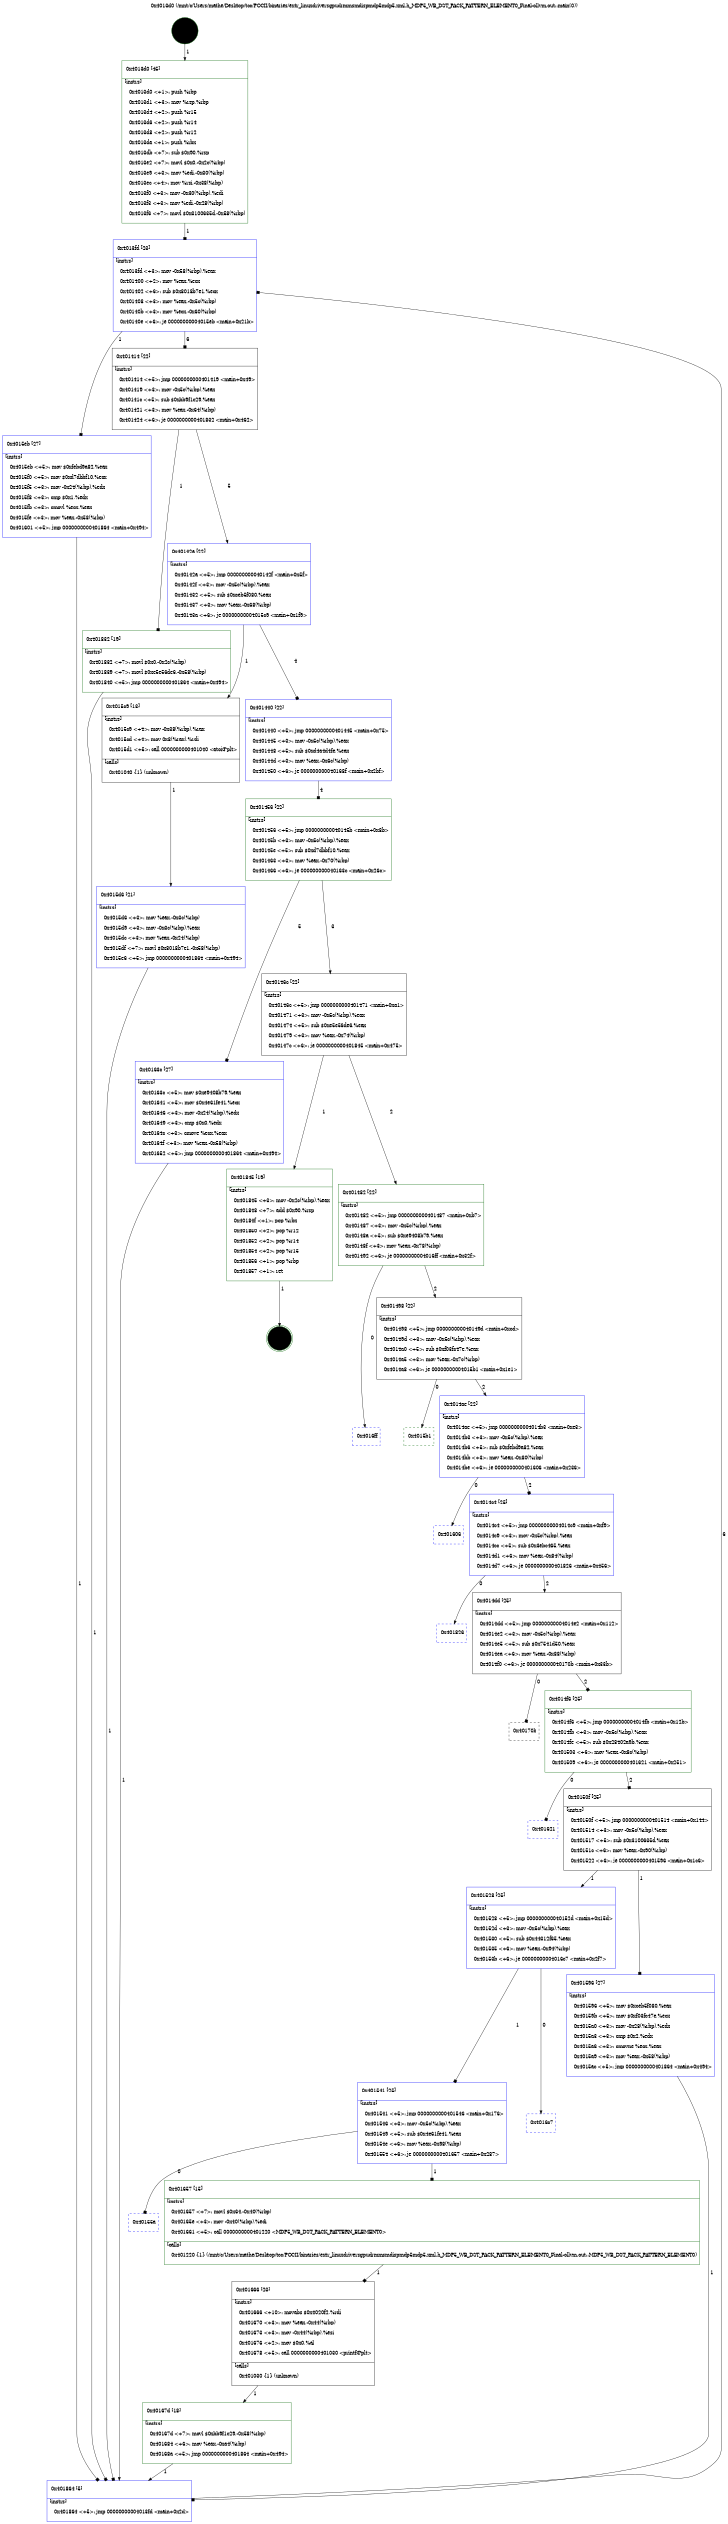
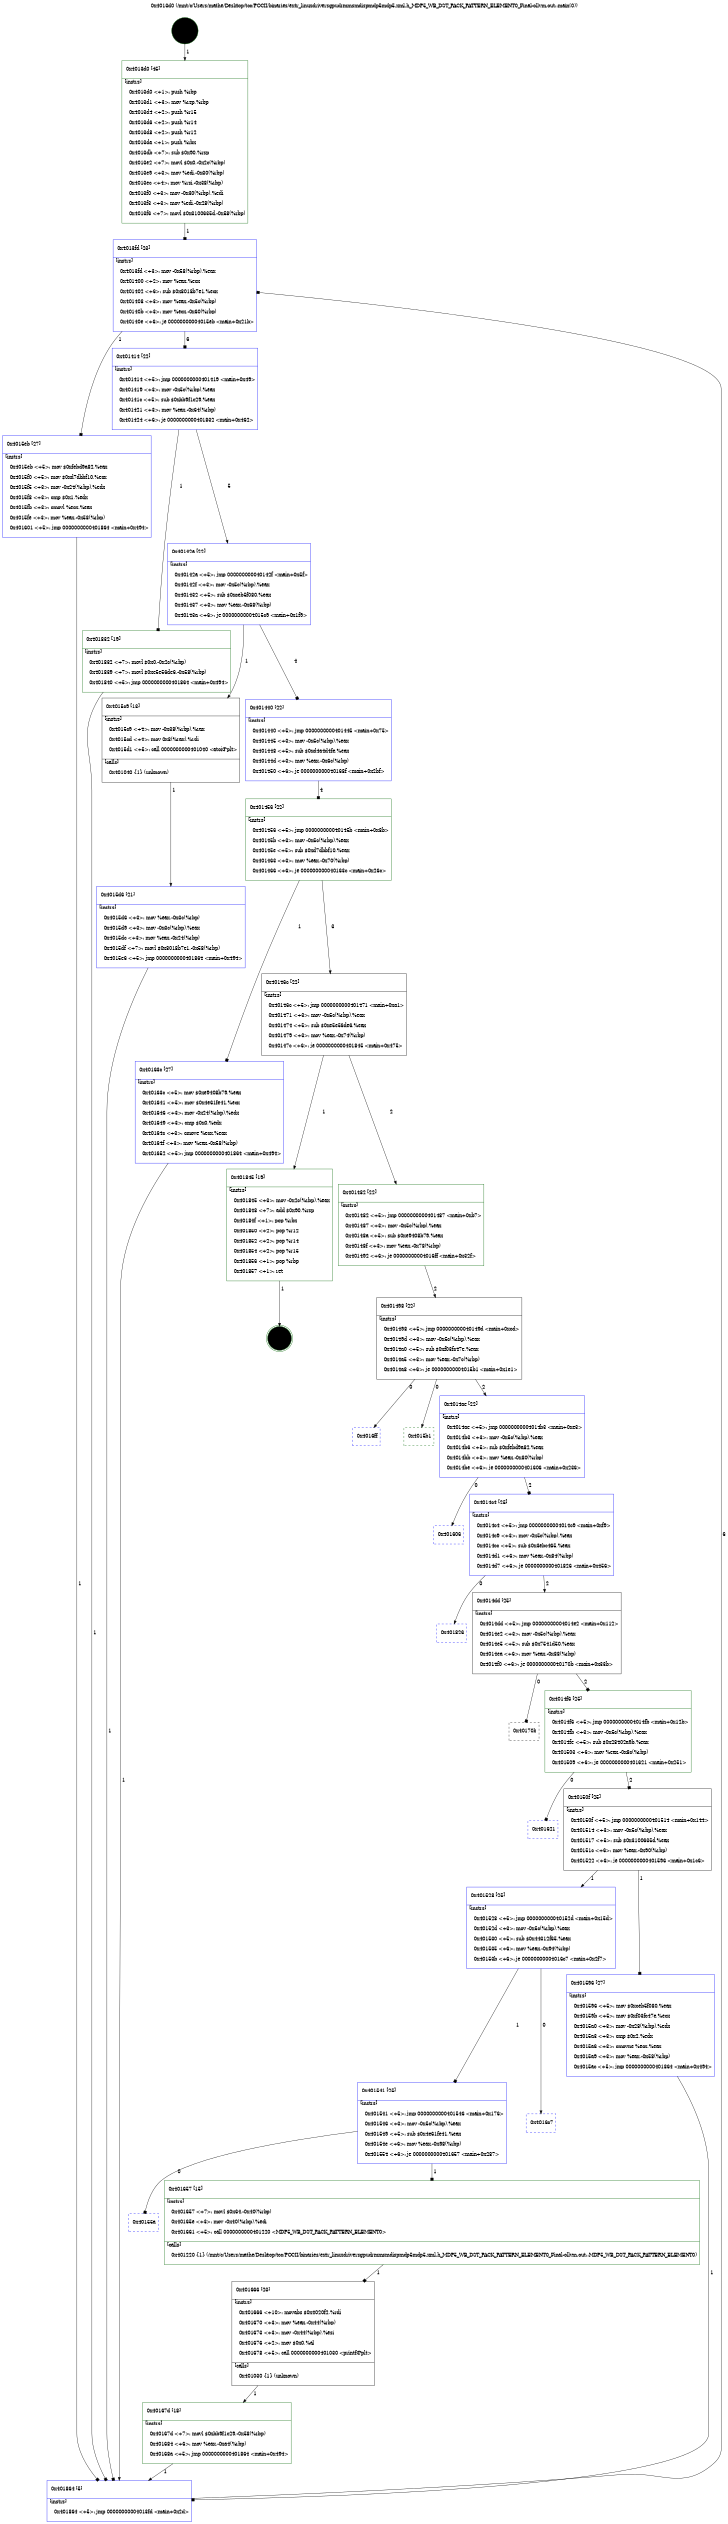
node "0x401414 [22]": color black -> blue
edge "0x401456 [22]" -> "0x40163c [27]": label " 5" -> " 1"
edge "0x401482 [22]" -> "0x4016ff": now "0x401498 [22]" -> "0x4016ff"
